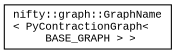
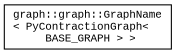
node "nifty::graph::GraphName < PyContractionGraph< BASE_GRAPH > >": label "nifty::graph::GraphName < PyContractionGraph< BASE_GRAPH > >" -> "graph::graph::GraphName < PyContractionGraph< BASE_GRAPH > >"
